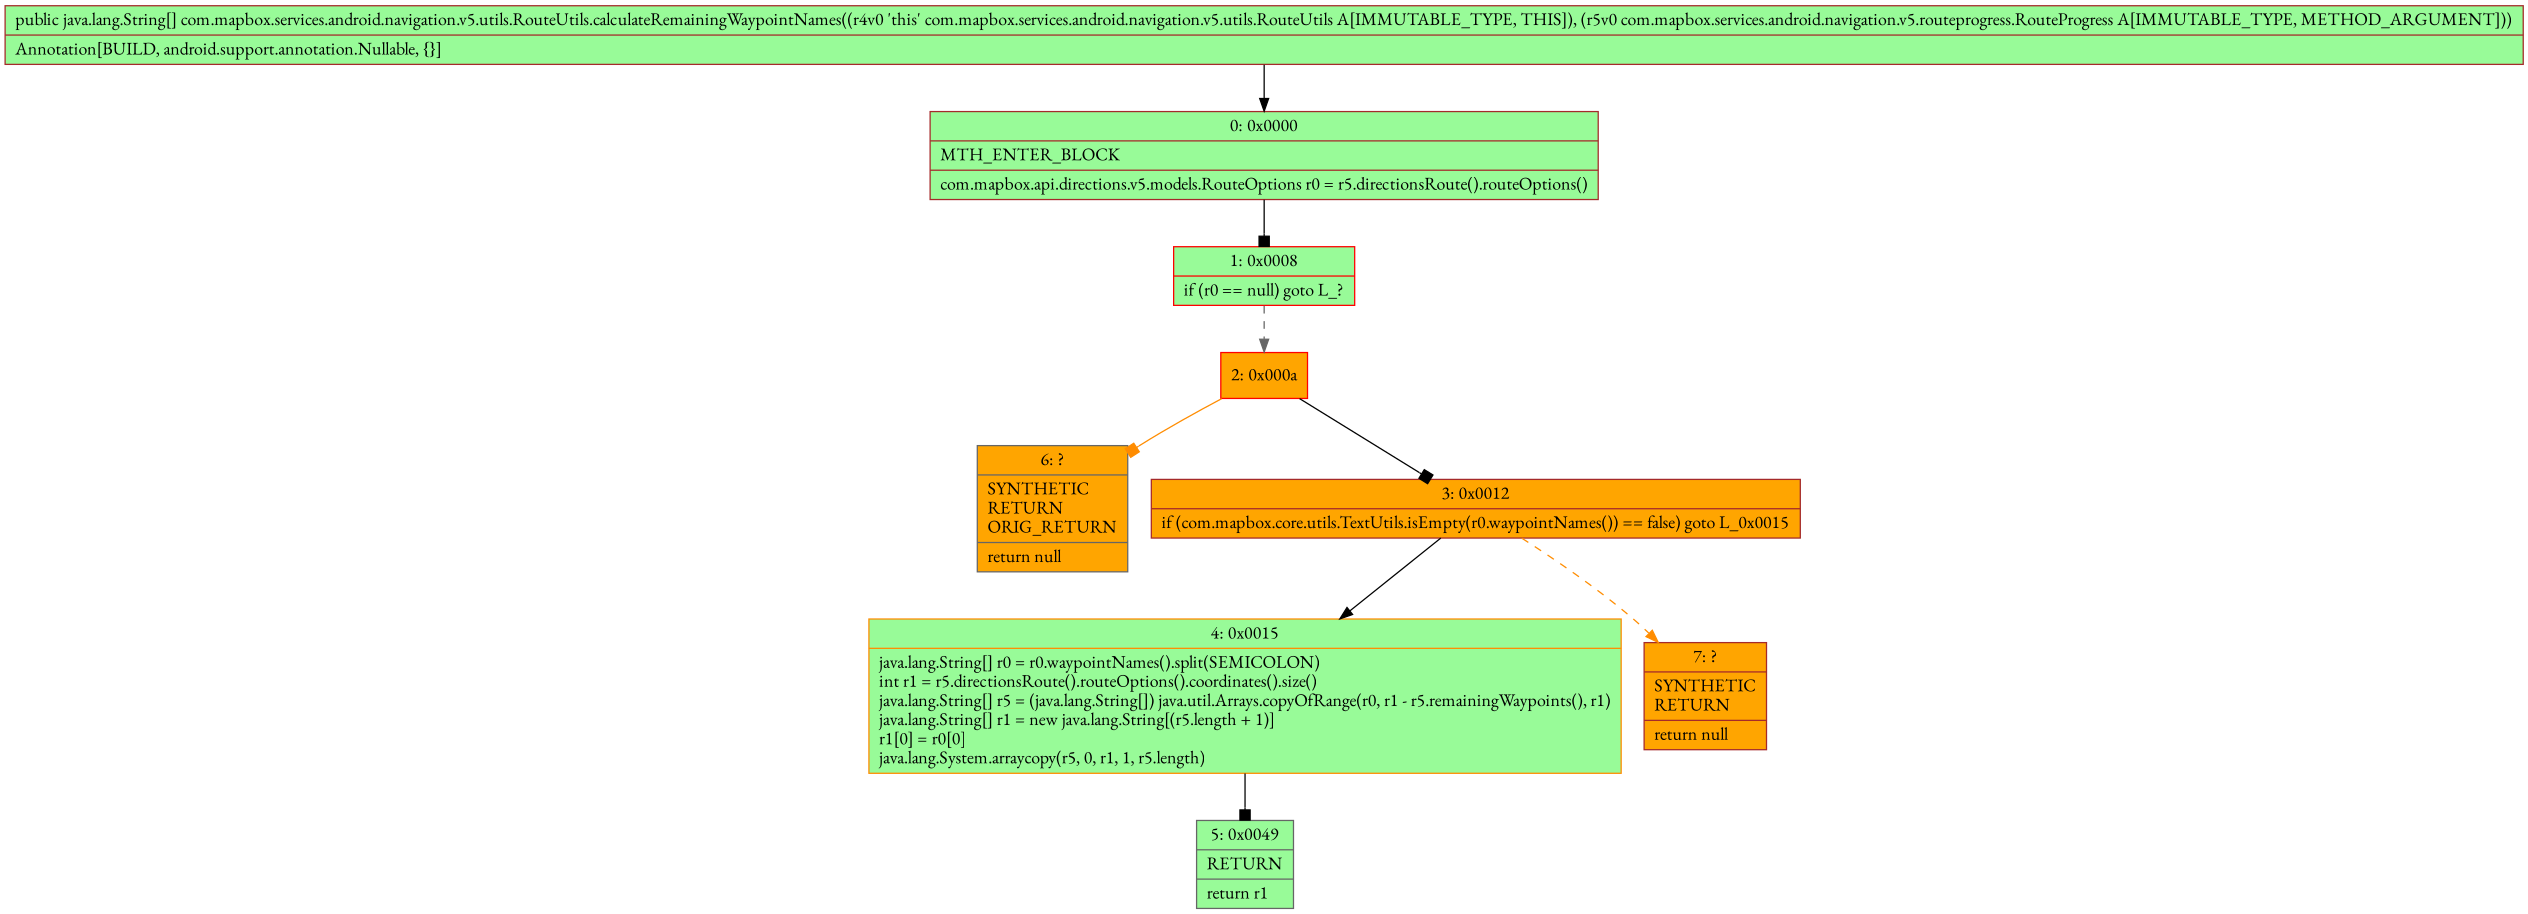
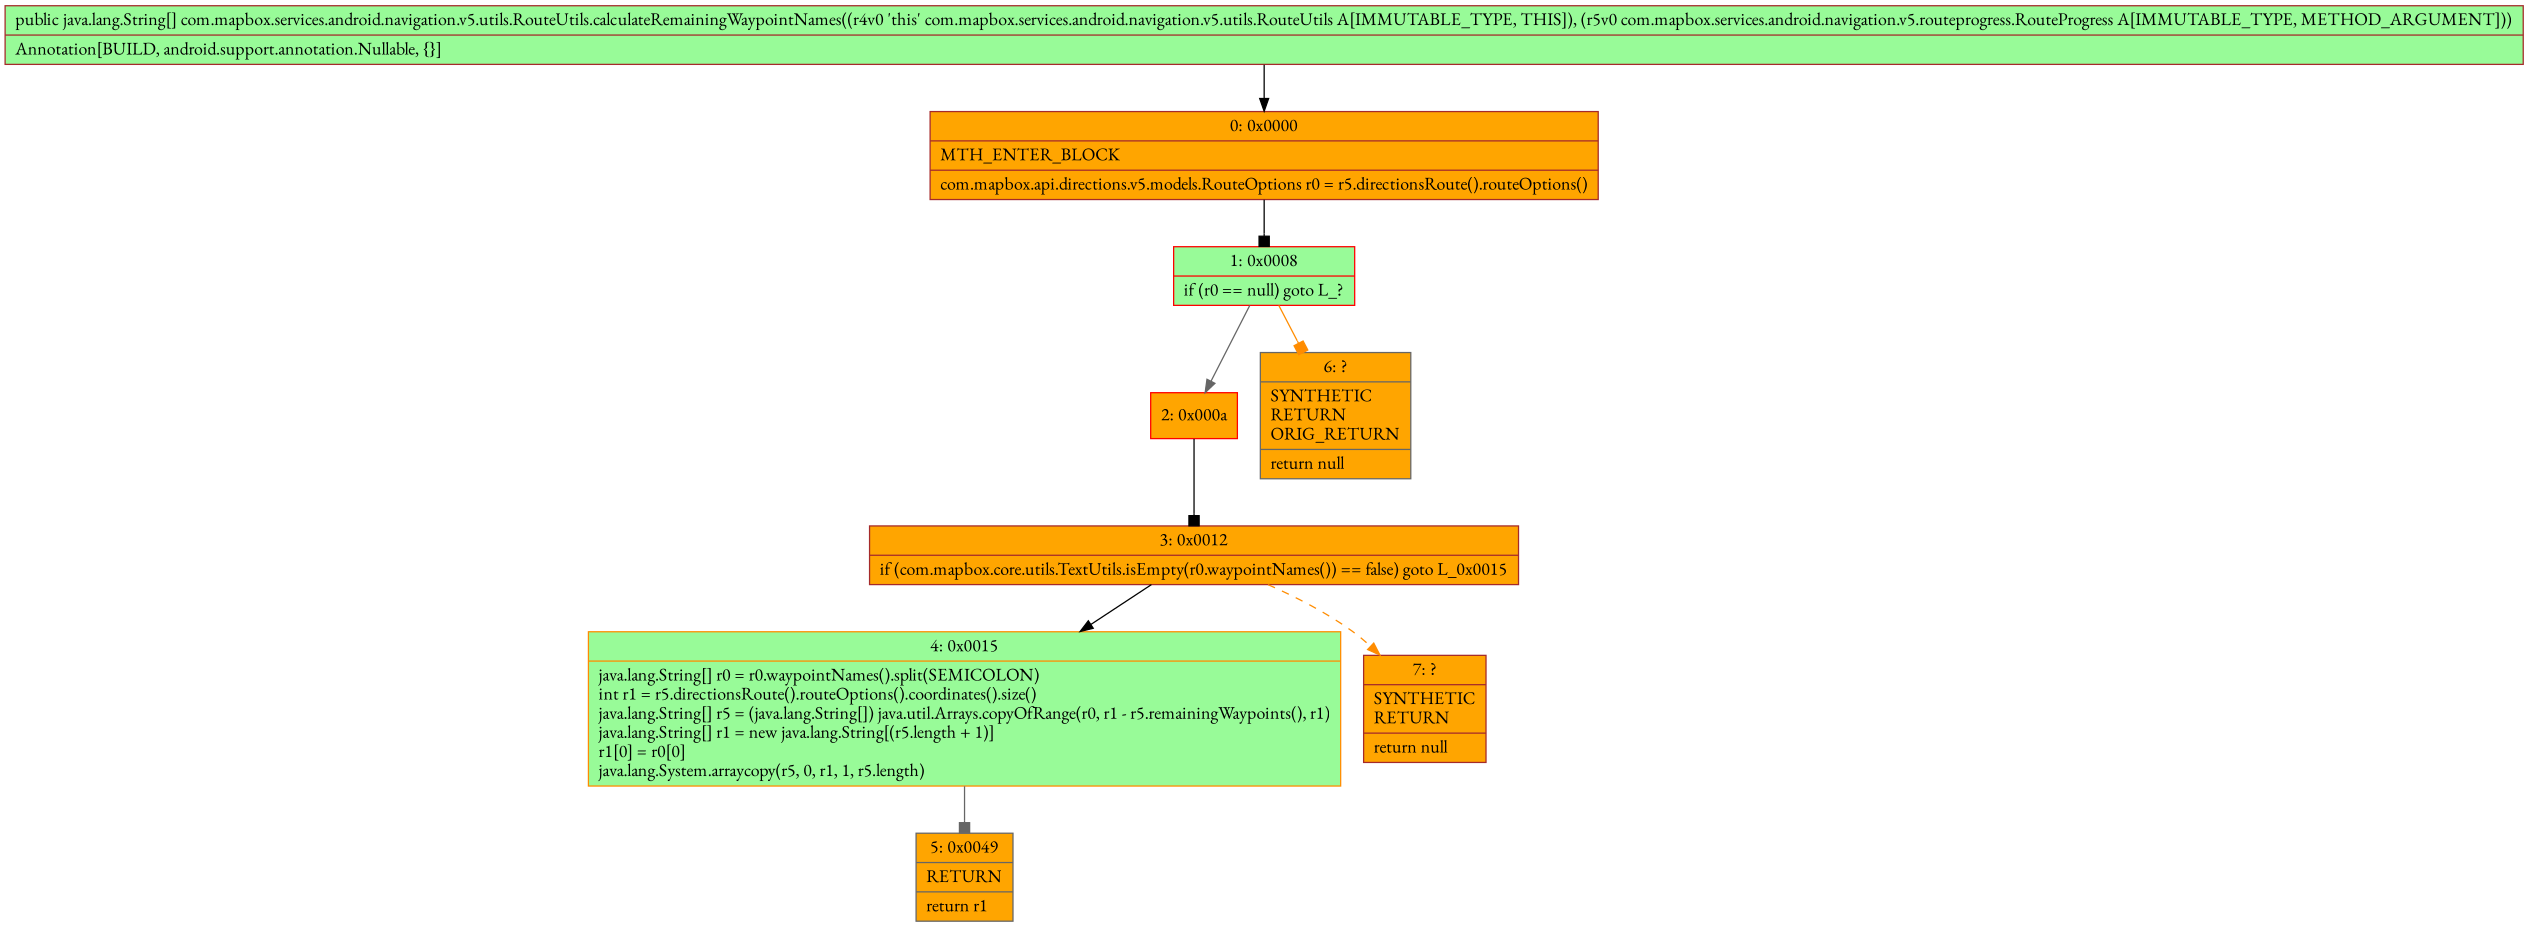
node "0: 0x0000": fillcolor palegreen -> orange
edge "1: 0x0008" -> "2: 0x000a": style dashed -> solid
edge "2: 0x000a" -> "6: ?": now "1: 0x0008" -> "6: ?"
edge "4: 0x0015" -> "5: 0x0049": color black -> gray40
node "5: 0x0049": fillcolor palegreen -> orange
